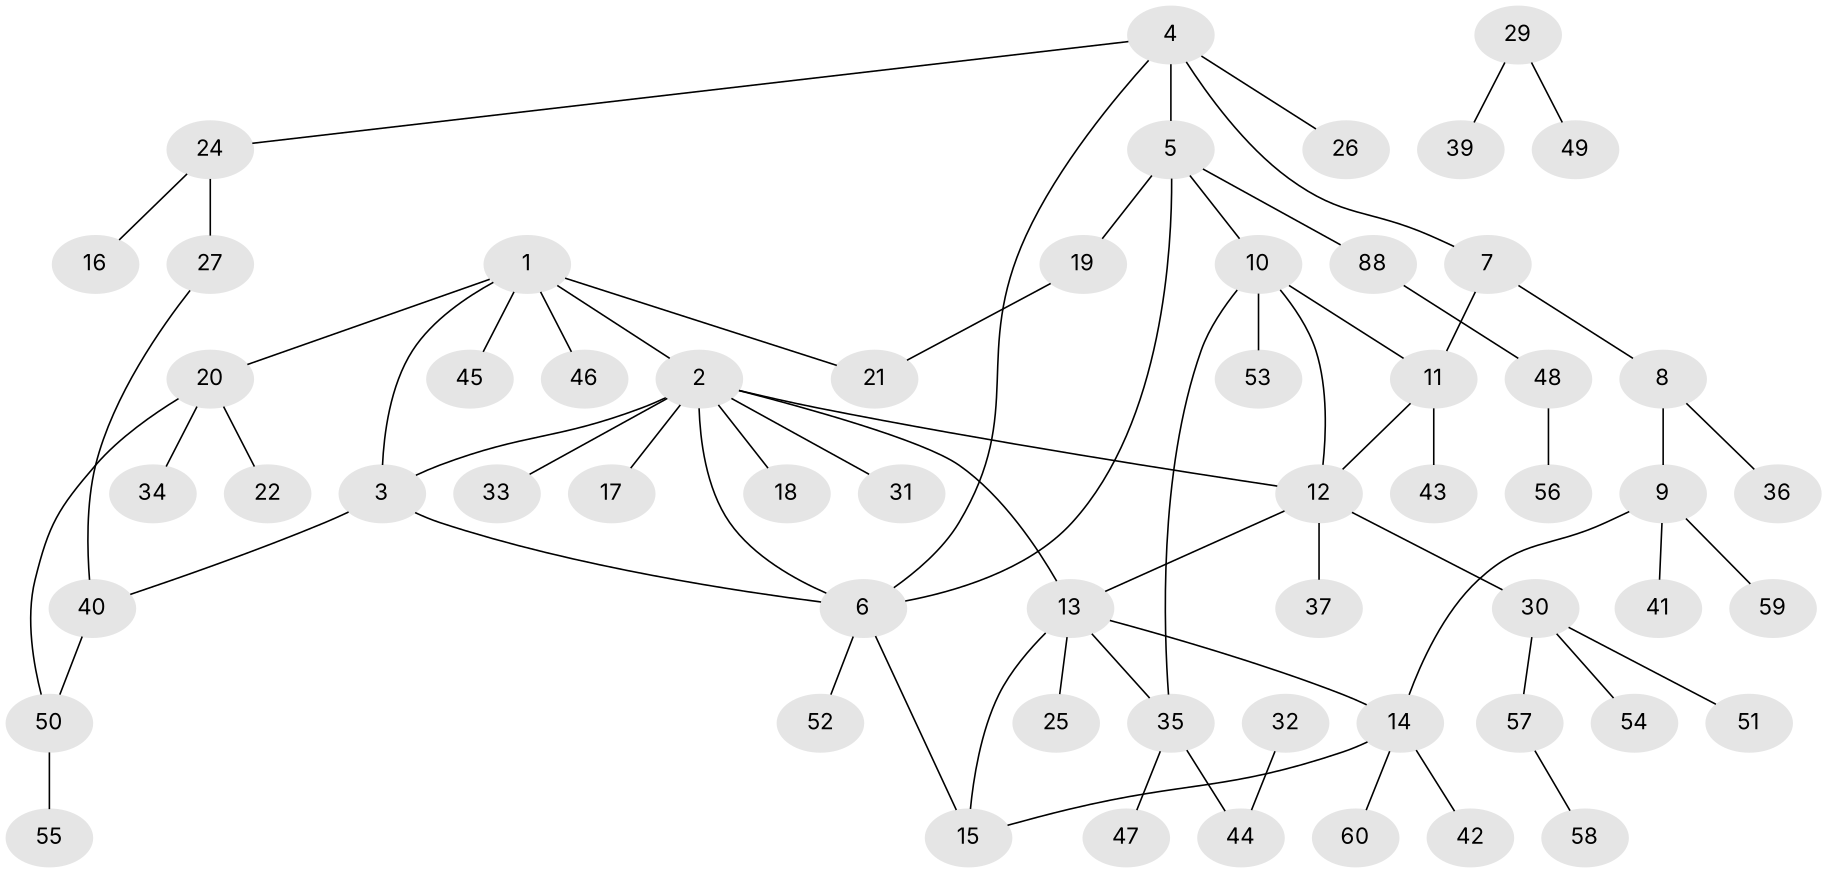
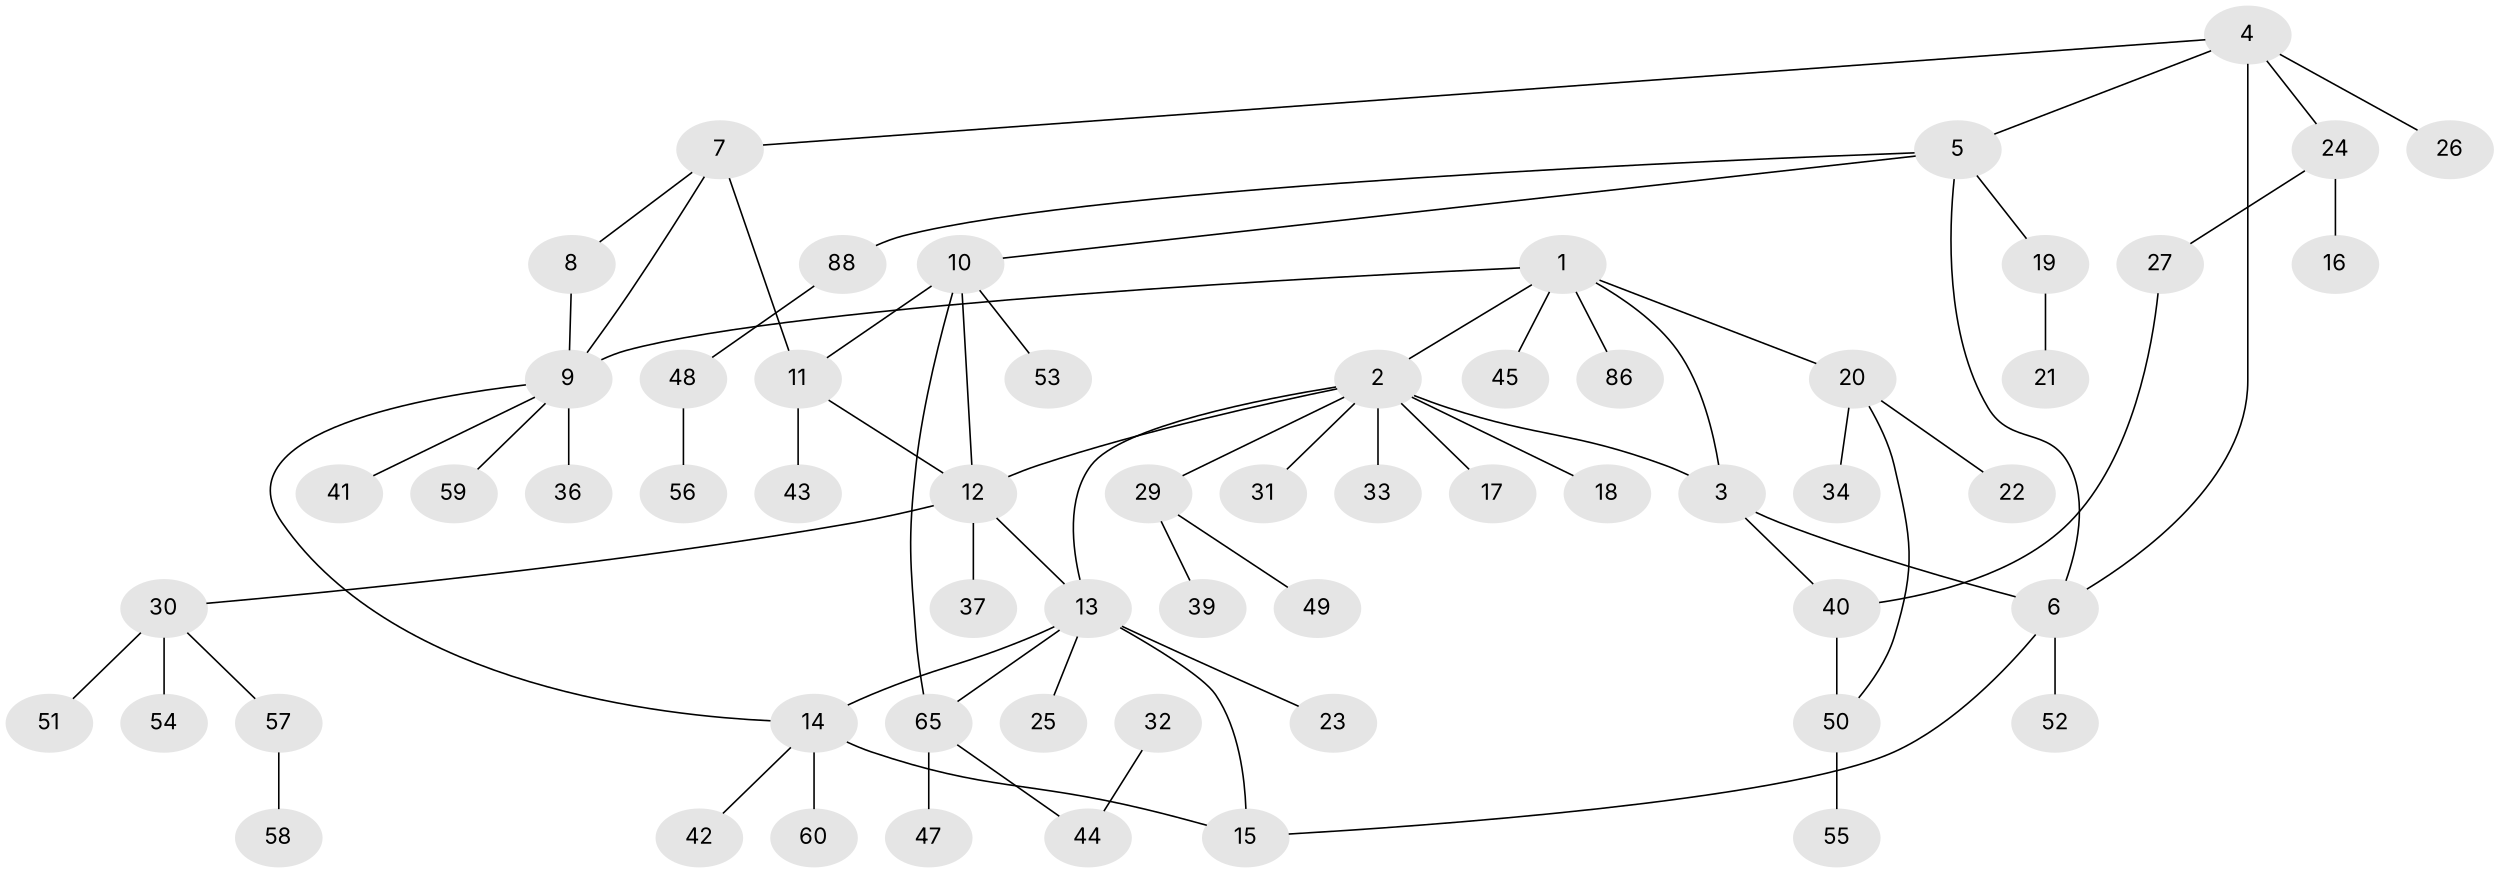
edge "7" -- "9": added
edge "1" -- "21": now "1" -- "9"
node "46": label "46" -> "86"
edge "8" -- "36": now "9" -- "36"
edge "2" -- "6": now "2" -- "29"
node "35": label "35" -> "65"
node "23": added
